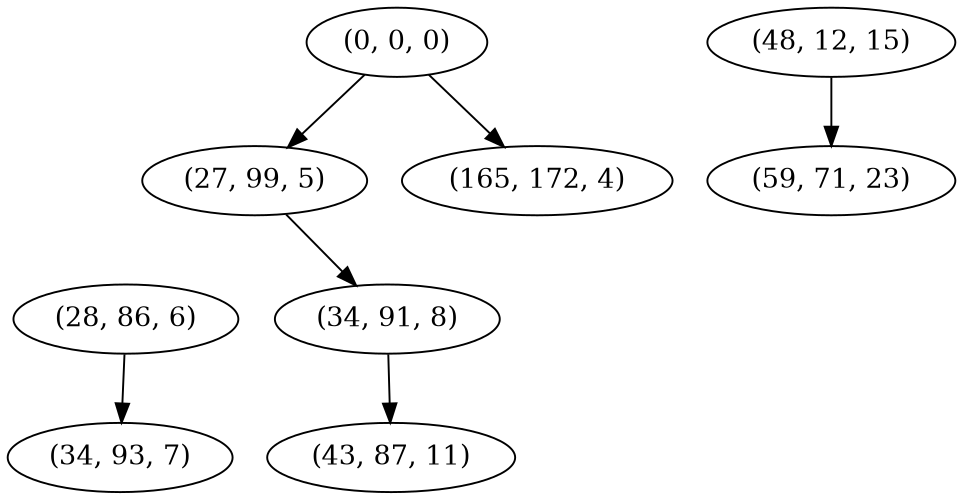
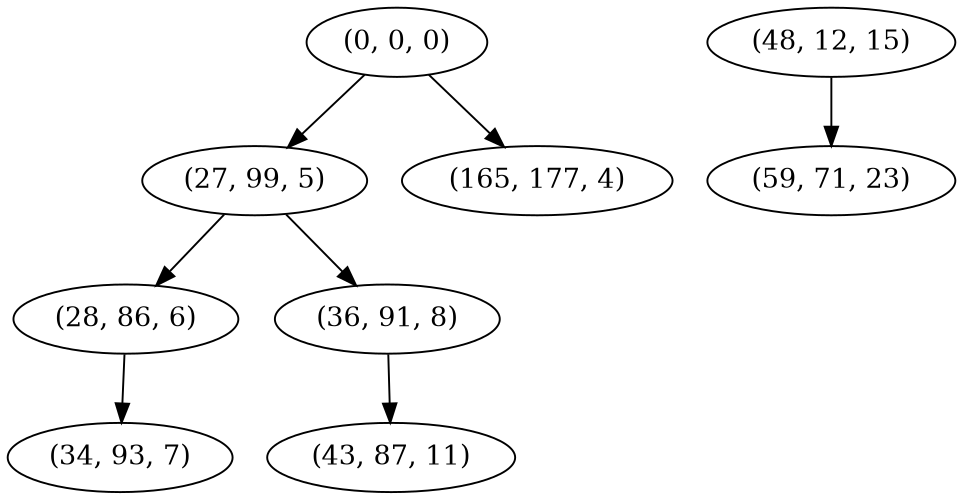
node "(165, 172, 4)": label "(165, 172, 4)" -> "(165, 177, 4)"
edge "(27, 99, 5)" -> "(28, 86, 6)": added
node "(34, 91, 8)": label "(34, 91, 8)" -> "(36, 91, 8)"
